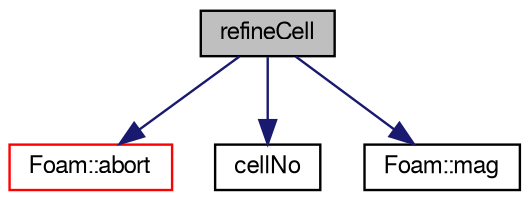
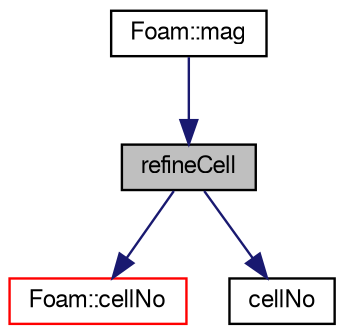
edge "refineCell" -> "Foam::mag": reversed
node "Foam::abort": label "Foam::abort" -> "Foam::cellNo"
